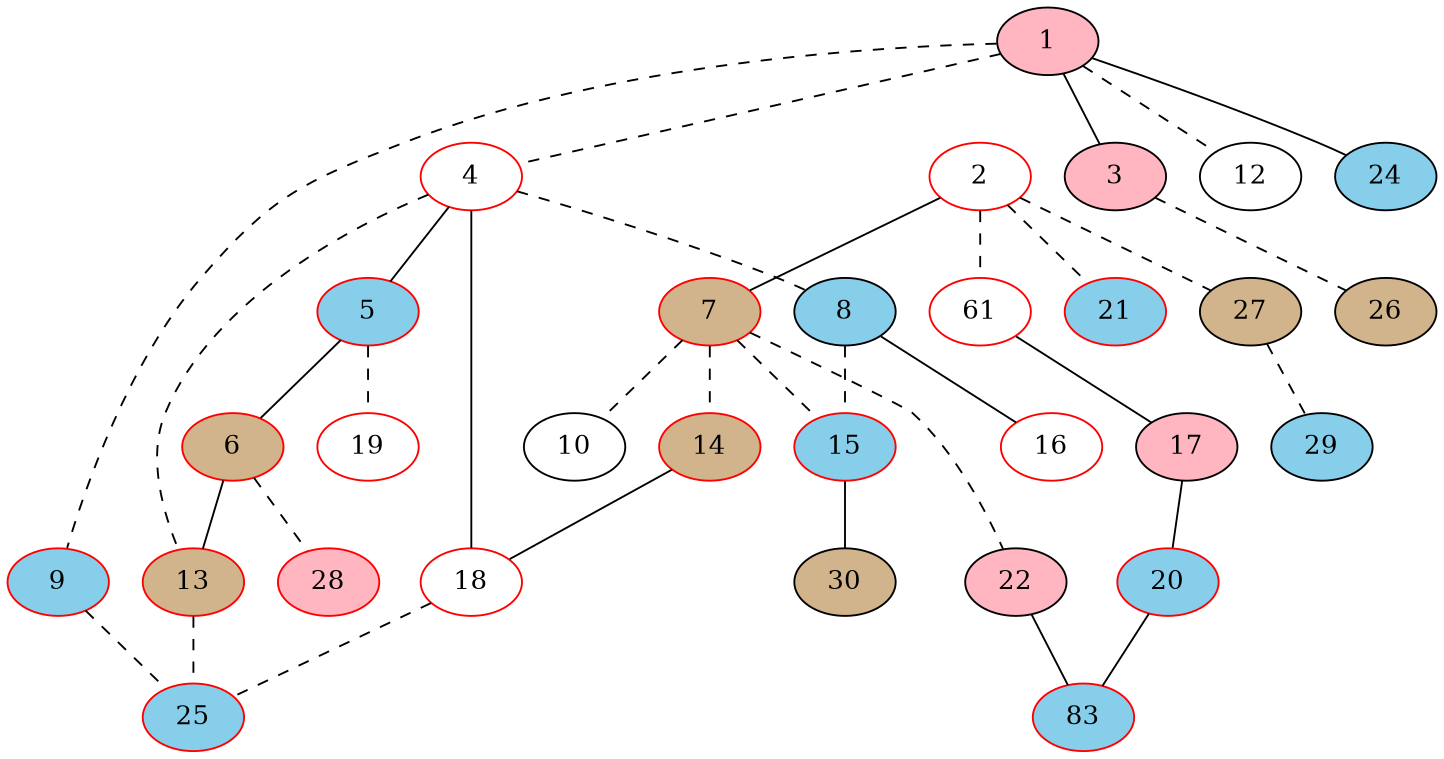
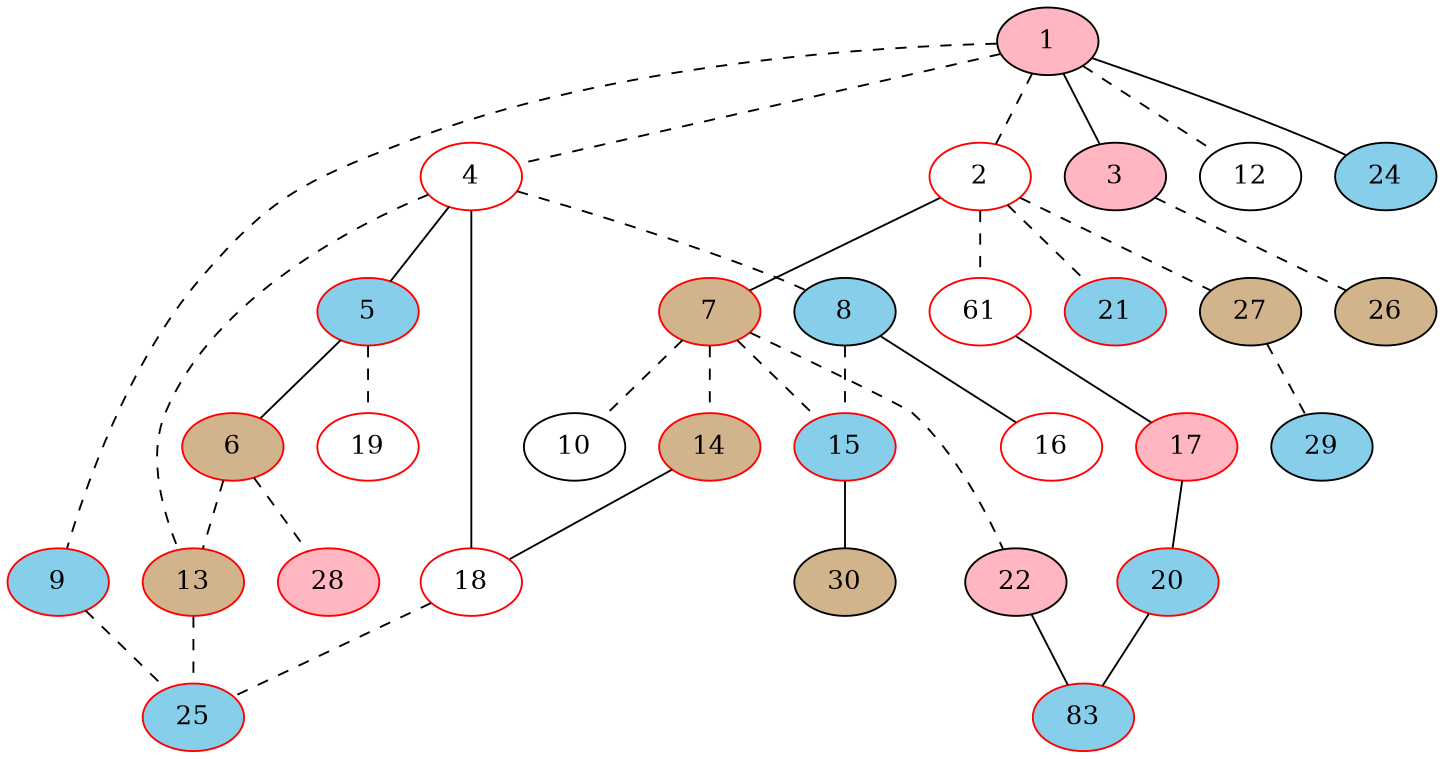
edge "1" -- "2": added
node "17": color black -> red
edge "6" -- "13": style solid -> dashed
